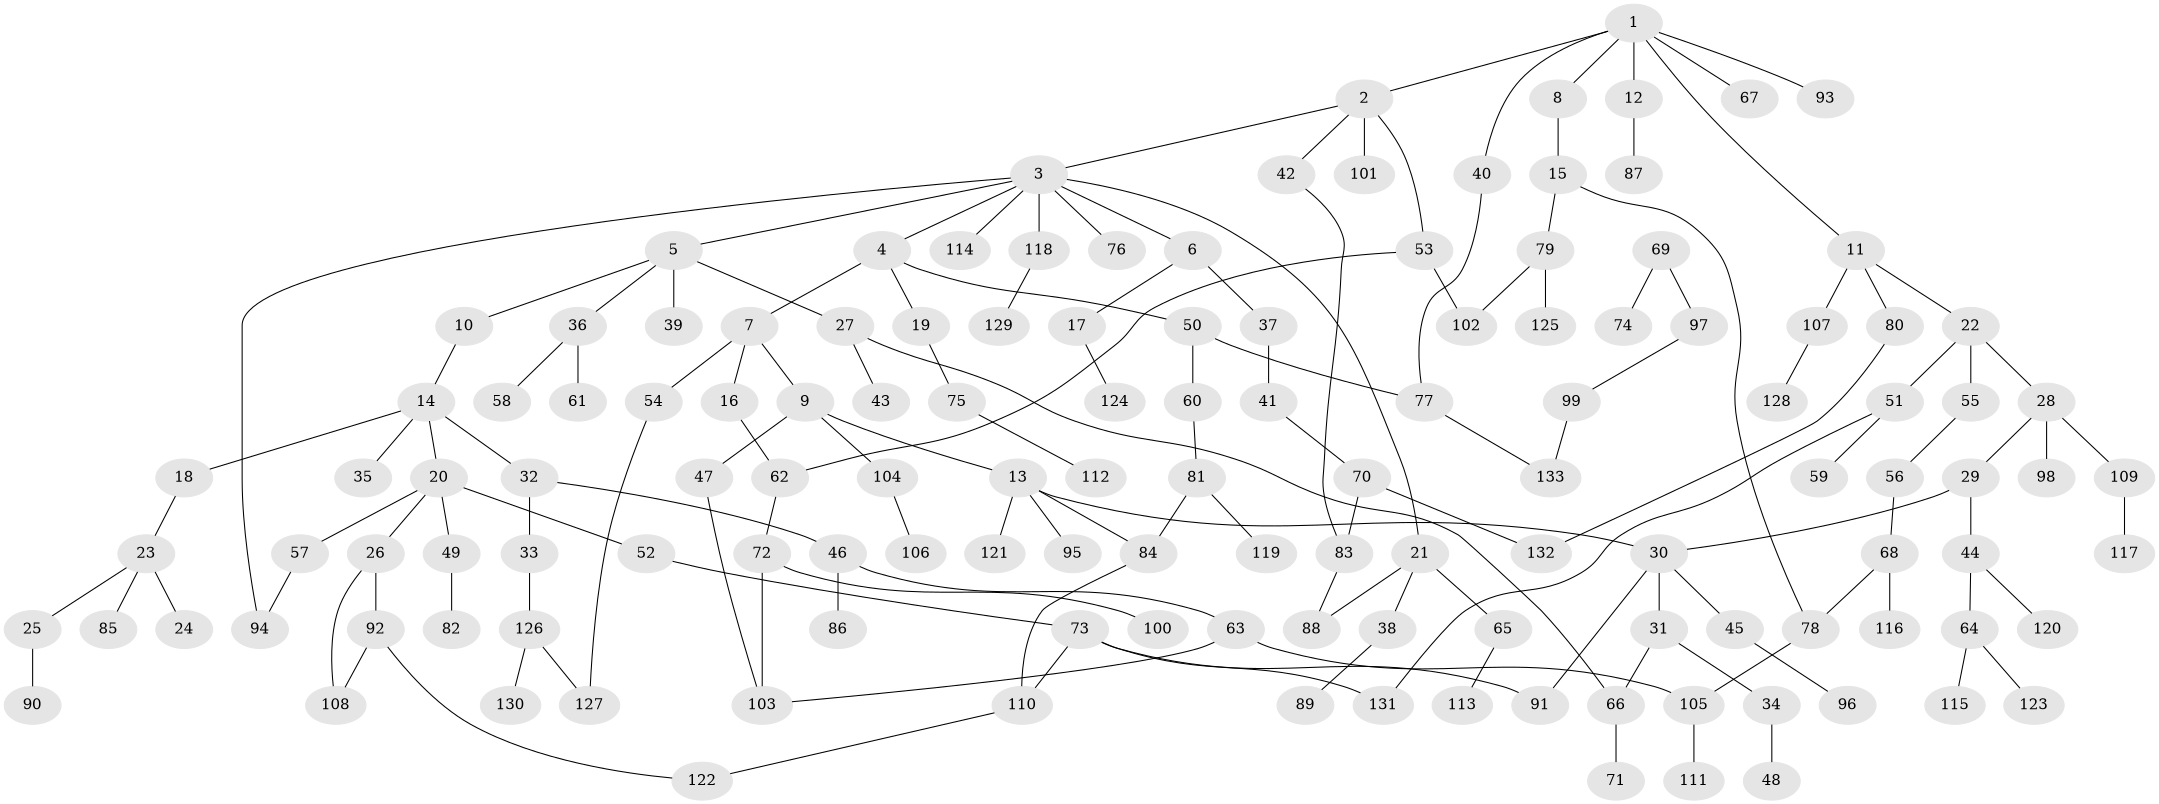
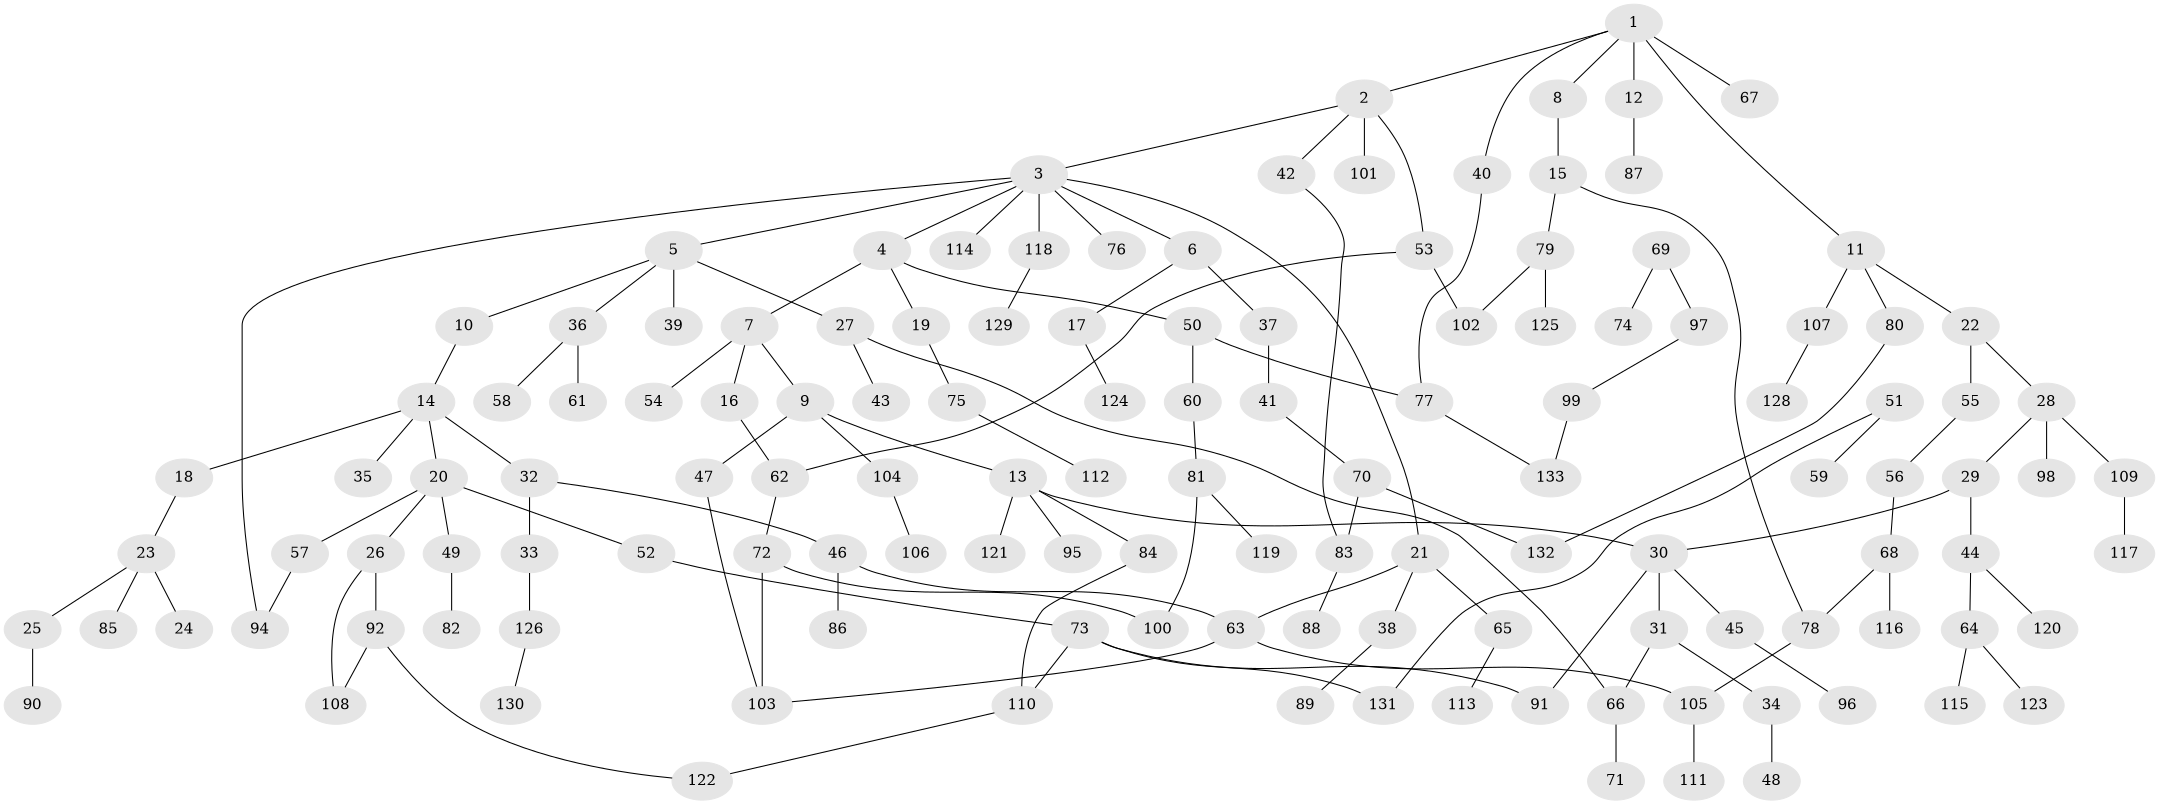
node "93": removed
edge "22" -- "51": removed
edge "81" -- "84": now "81" -- "100"
edge "21" -- "88": now "21" -- "63"
node "127": removed
